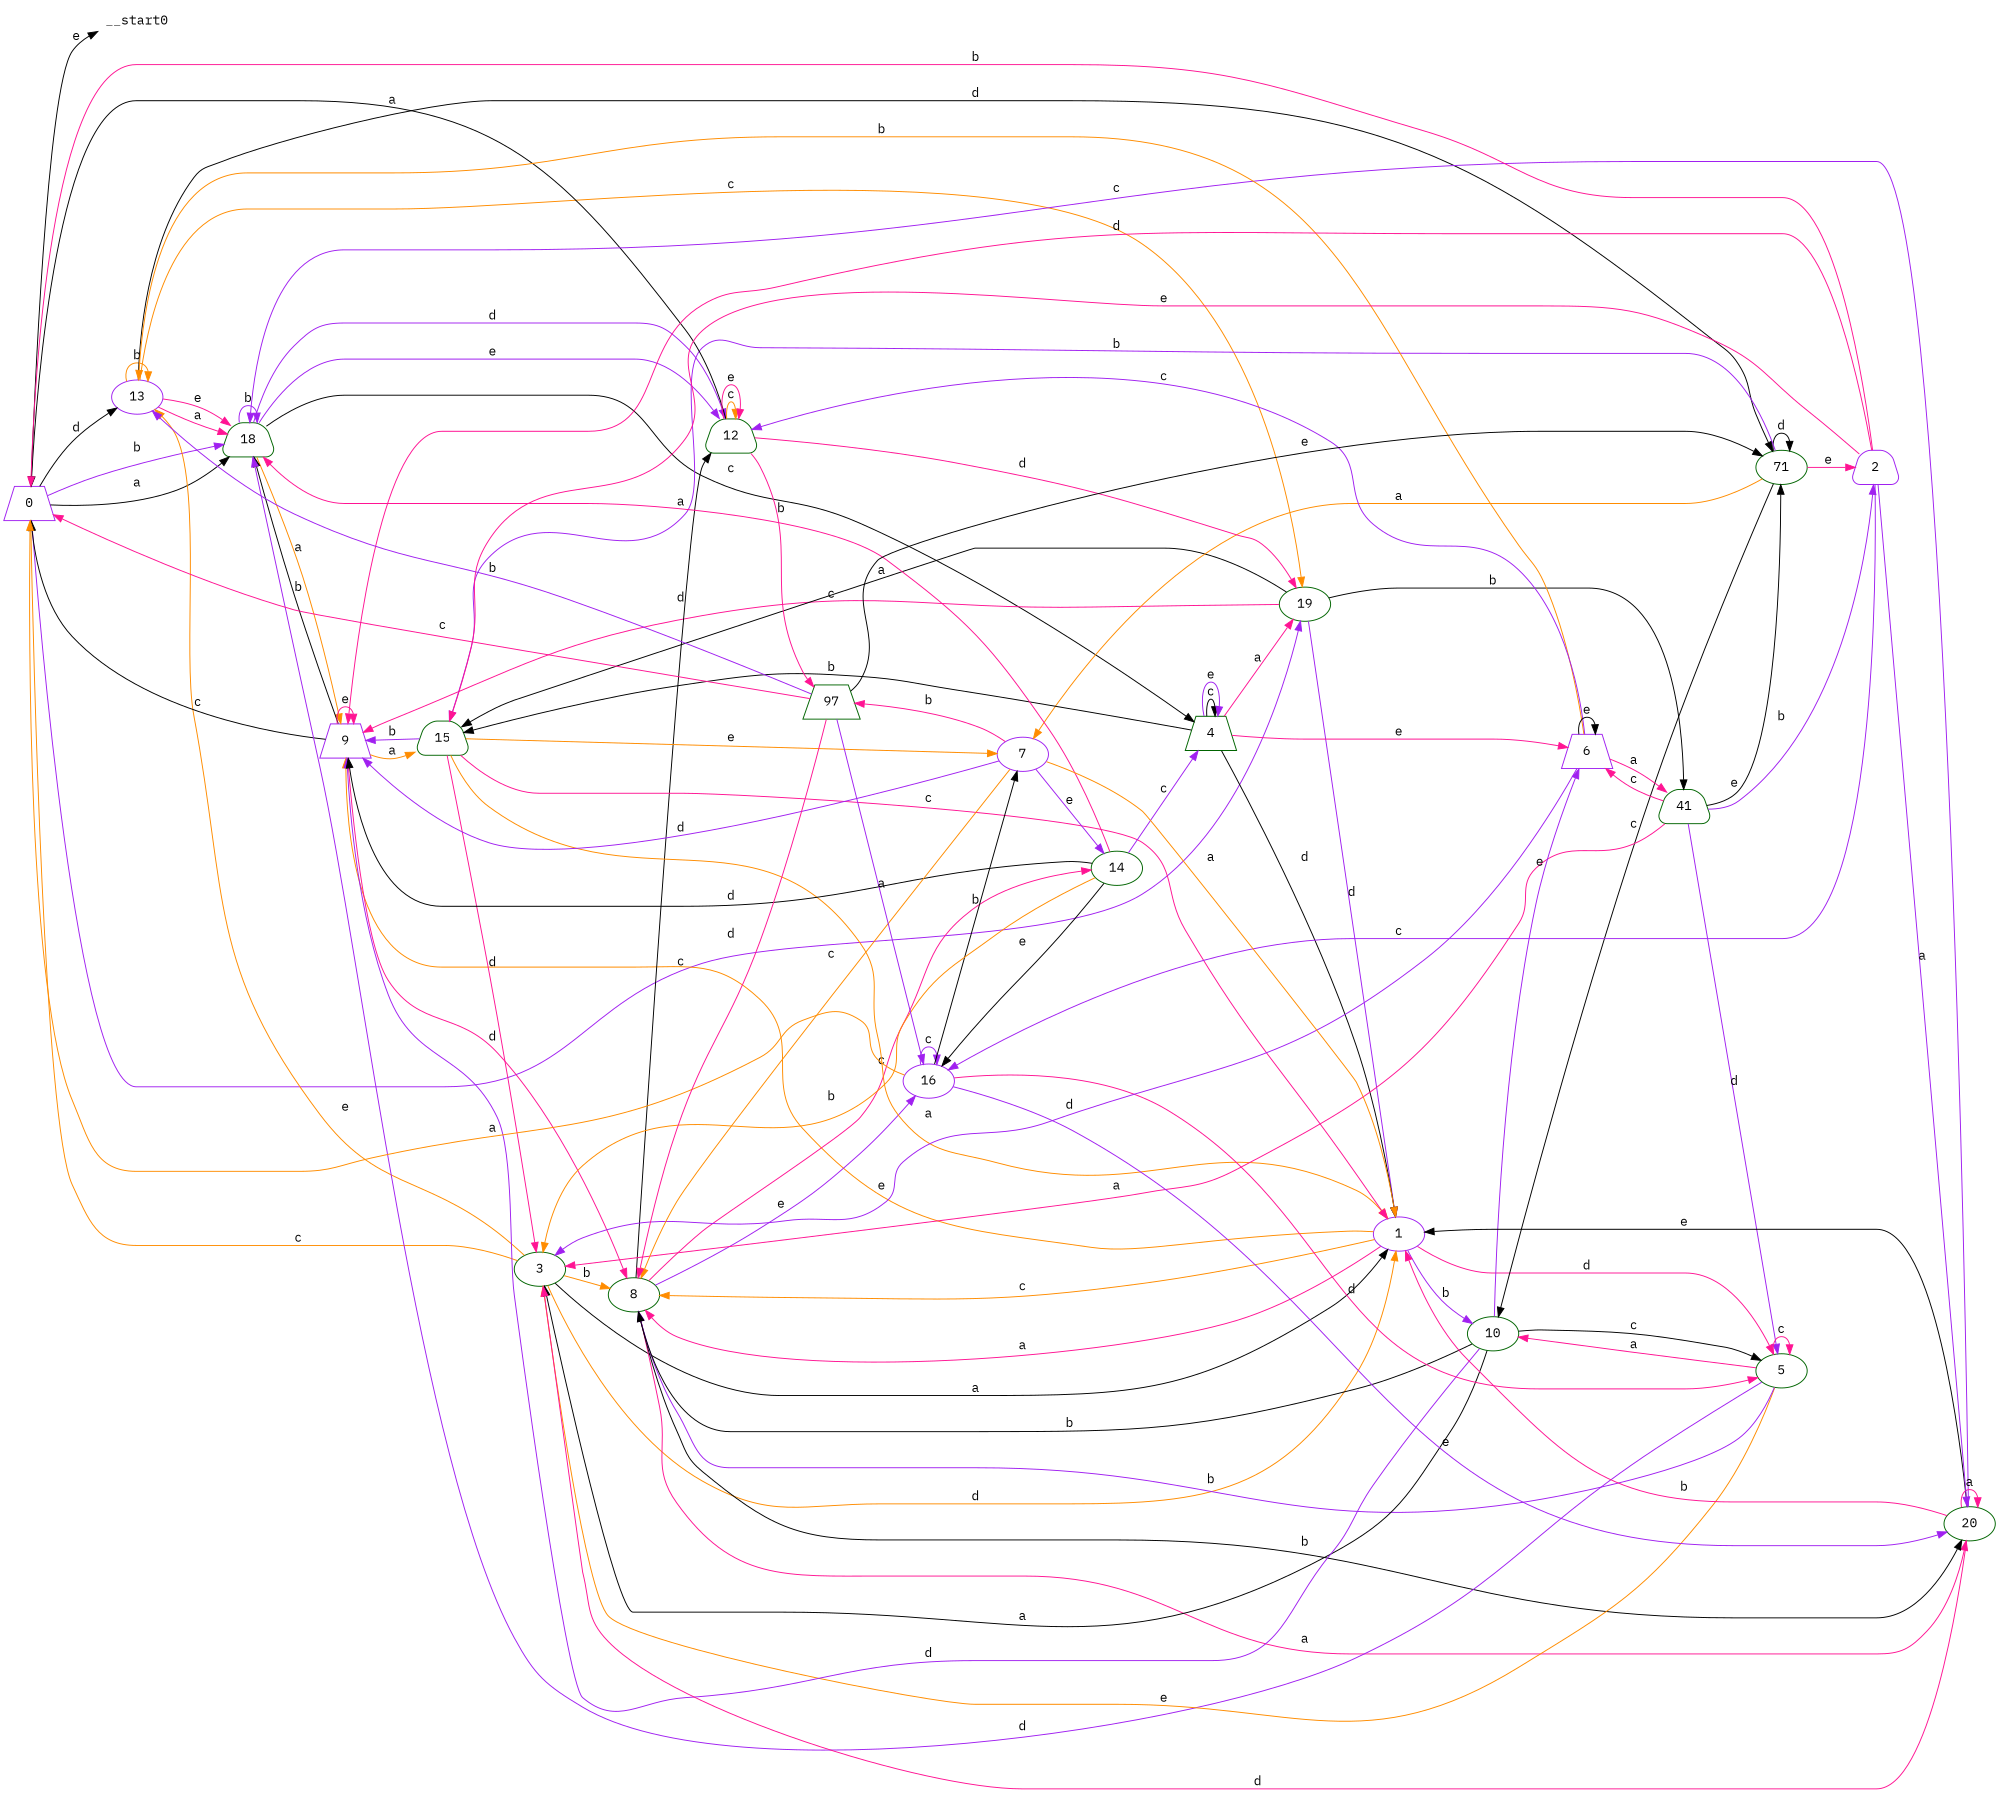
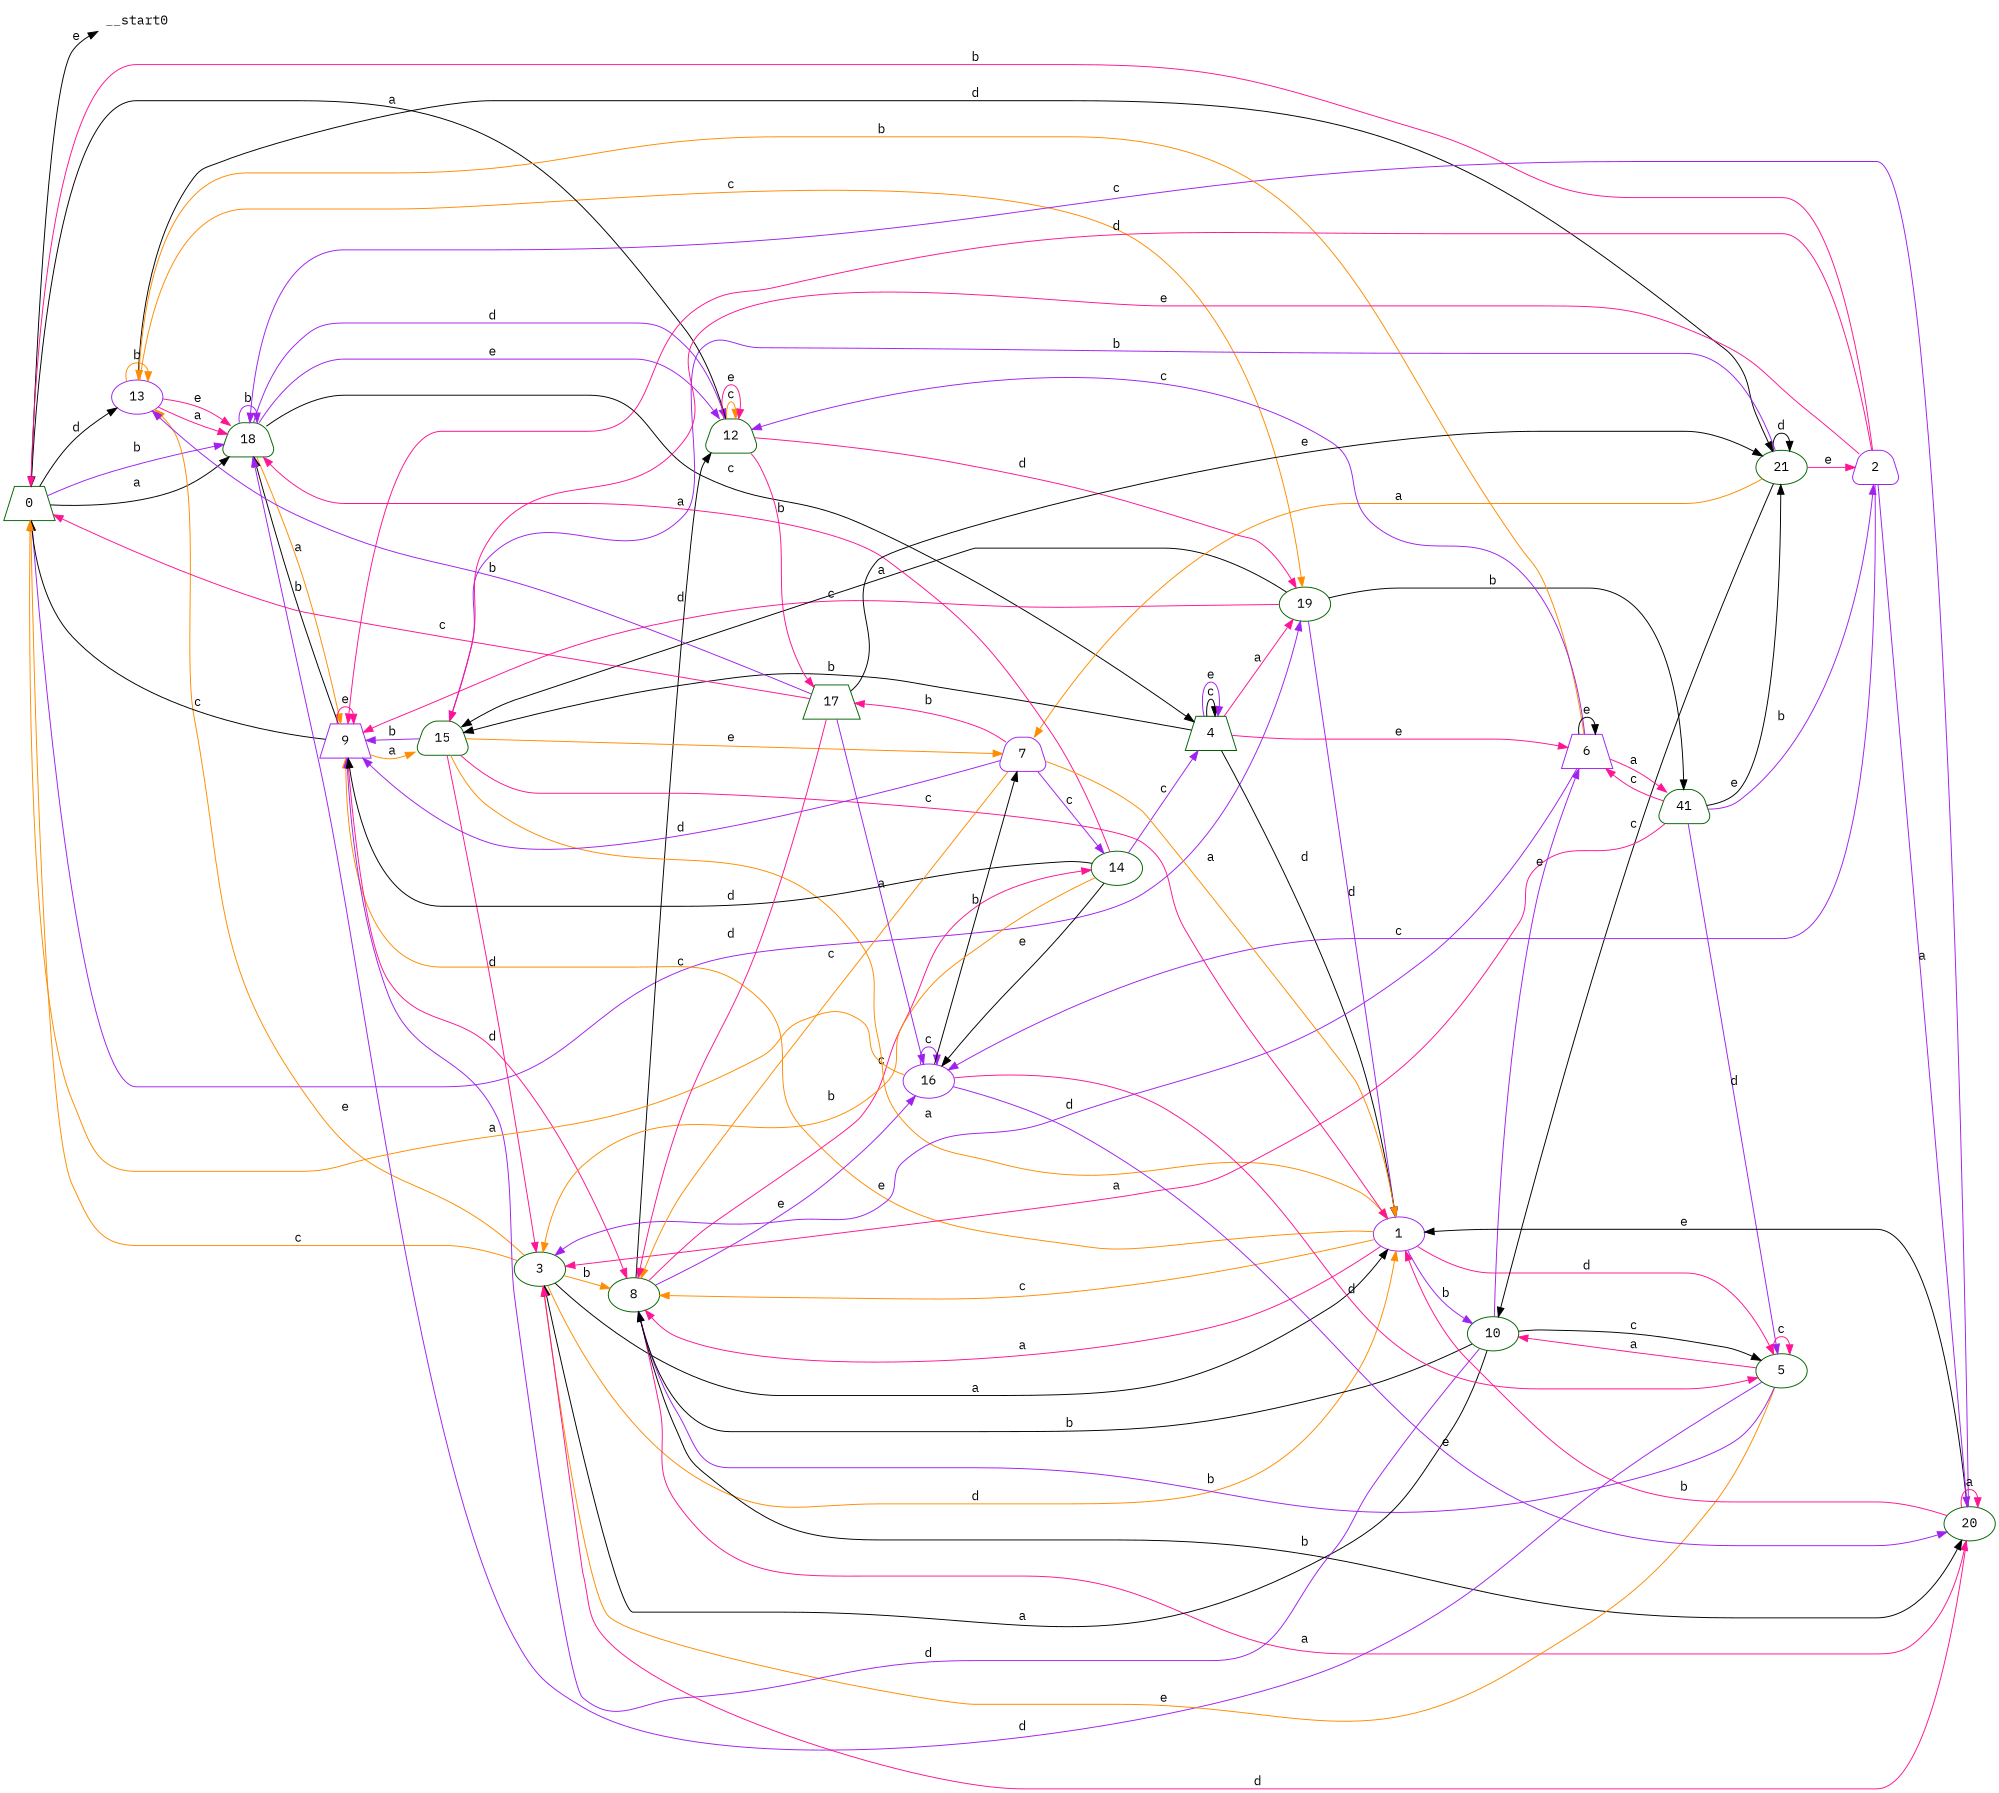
node "71": label "71" -> "21"
node "0": color purple -> darkgreen
node "97": label "97" -> "17"
node "7": shape ellipse -> trapezium
edge "7" -> "14": label "e" -> "c"
